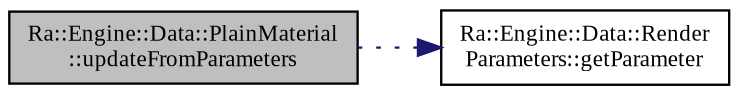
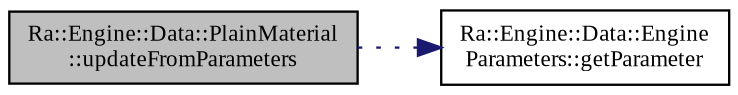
node "Ra::Engine::Data::Render Parameters::getParameter": label "Ra::Engine::Data::Render Parameters::getParameter" -> "Ra::Engine::Data::Engine Parameters::getParameter"
